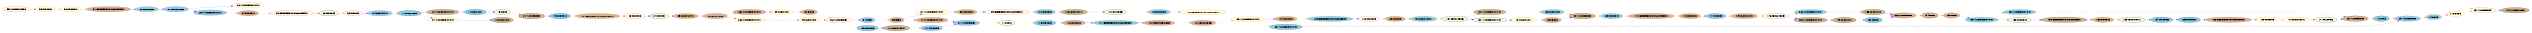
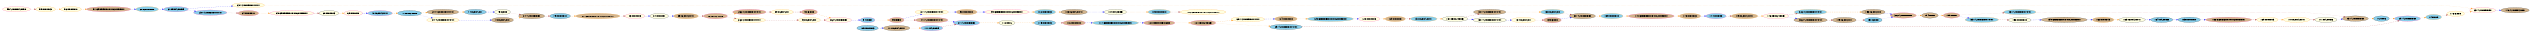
node "61:IF_ICMPGE": label "61:IF_ICMPGE" -> "61:IF_IASTORE"
